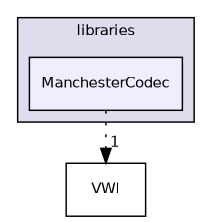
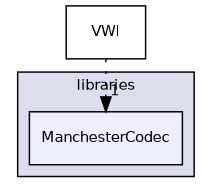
edge "ManchesterCodec" -> "VWI": reversed
